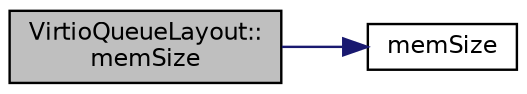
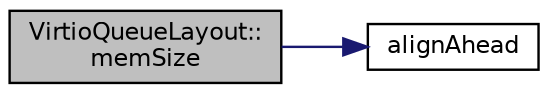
node "memSize": label "memSize" -> "alignAhead"
